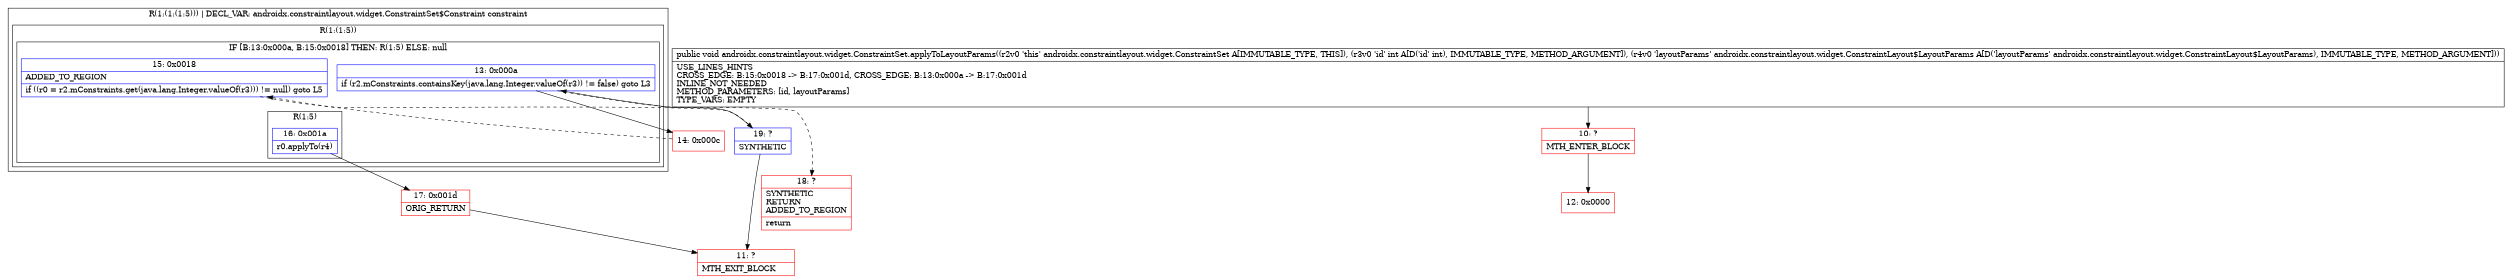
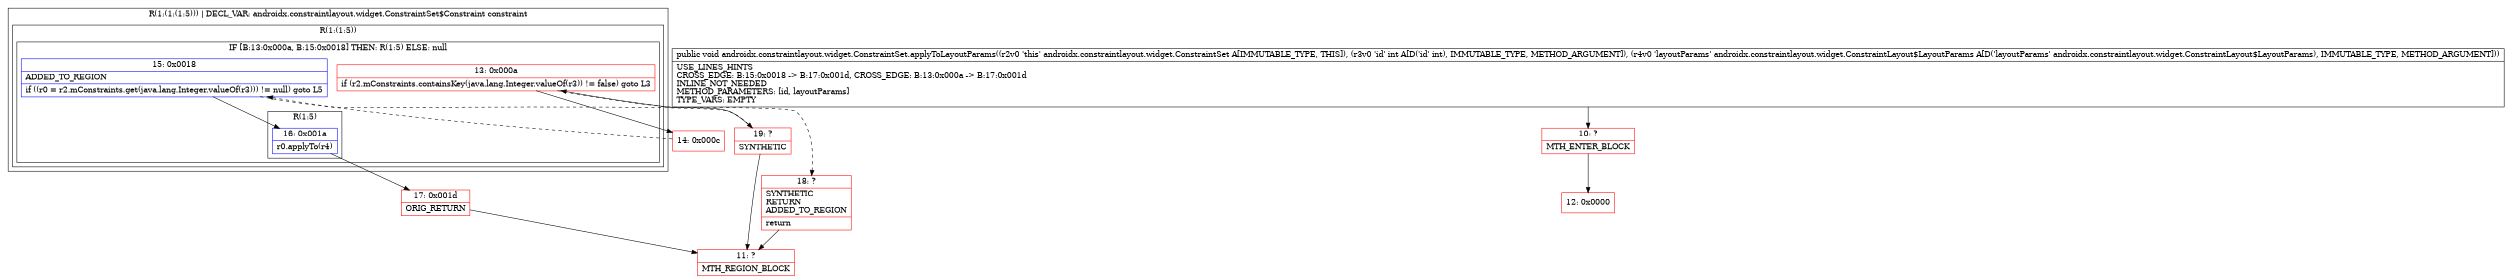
node "13: 0x000a": color blue -> red
edge "15: 0x0018" -> "16: 0x001a": added
node "19: ?": color blue -> red
edge "18: ?" -> "11: ?": added
node "11: ?": text "MTH_EXIT_BLOCK" -> "MTH_REGION_BLOCK"
